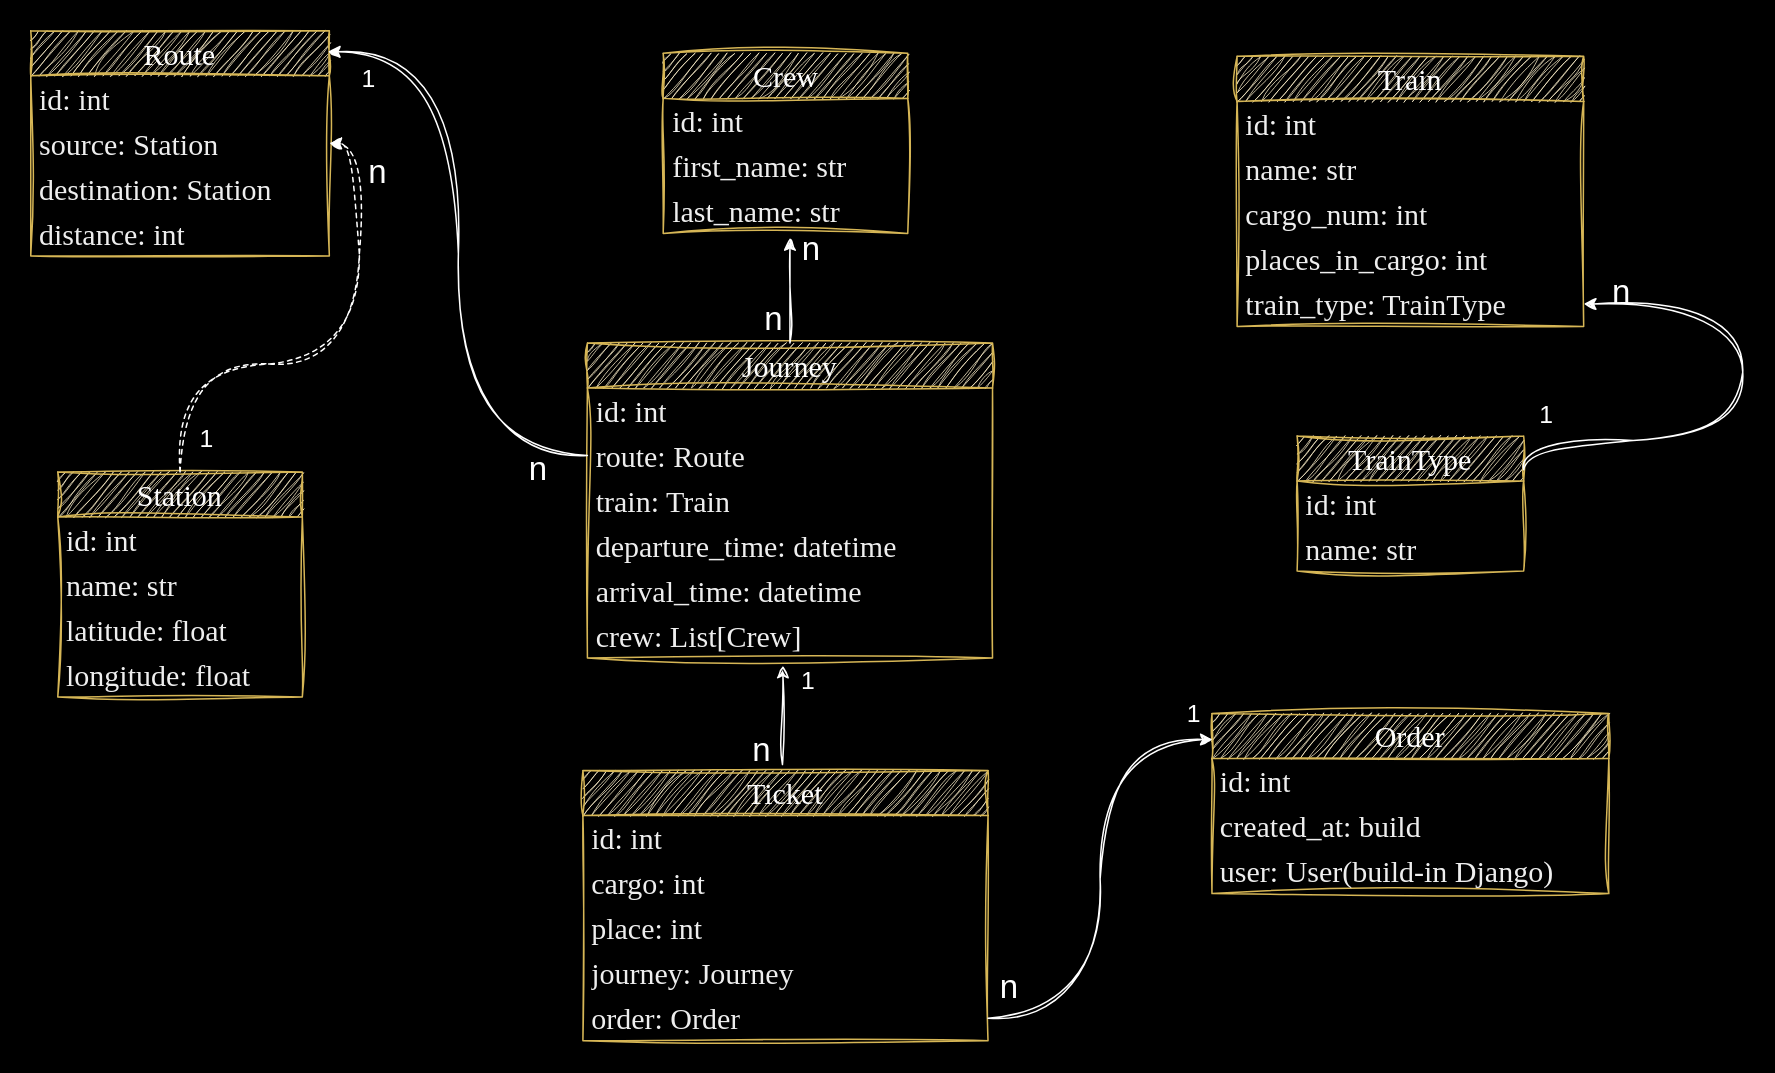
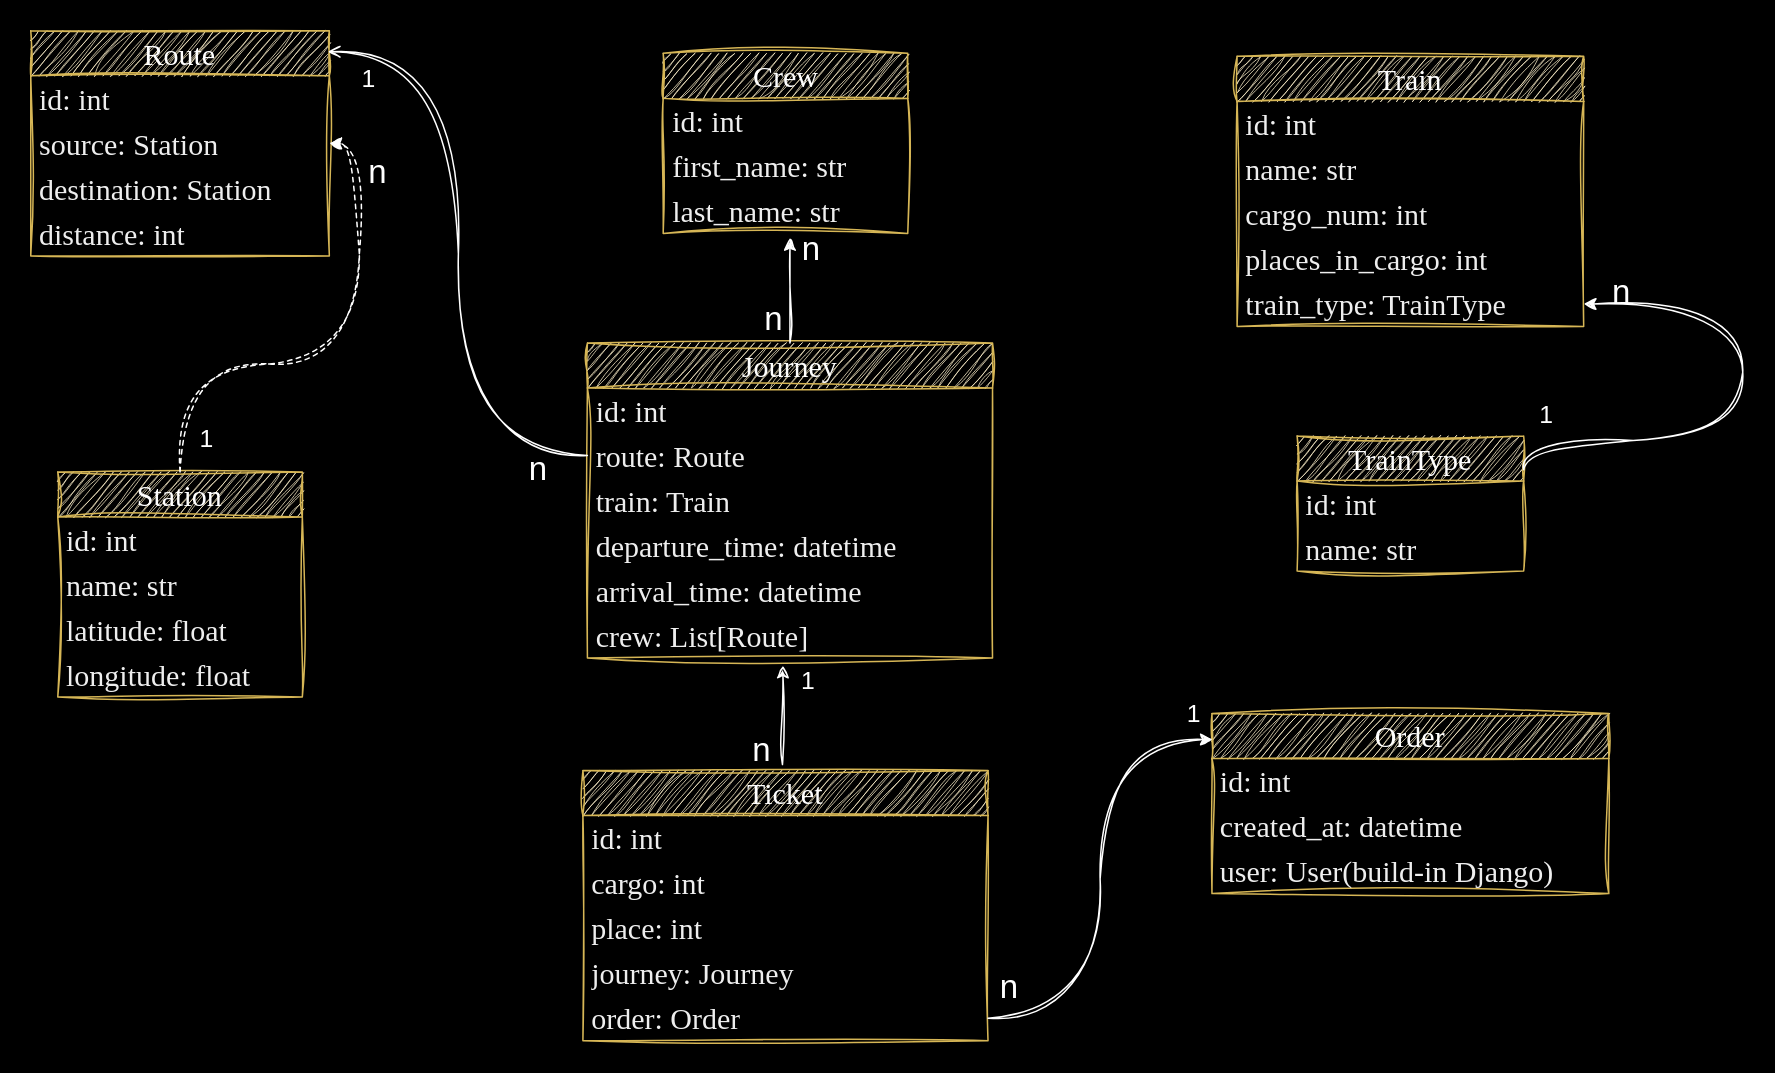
edge "route: Route" -> "Route": arrowhead classic -> open
node "crew: List[Crew]": label "crew: List[Crew]" -> "crew: List[Route]"
node "created_at: build": label "created_at: build" -> "created_at: datetime"
